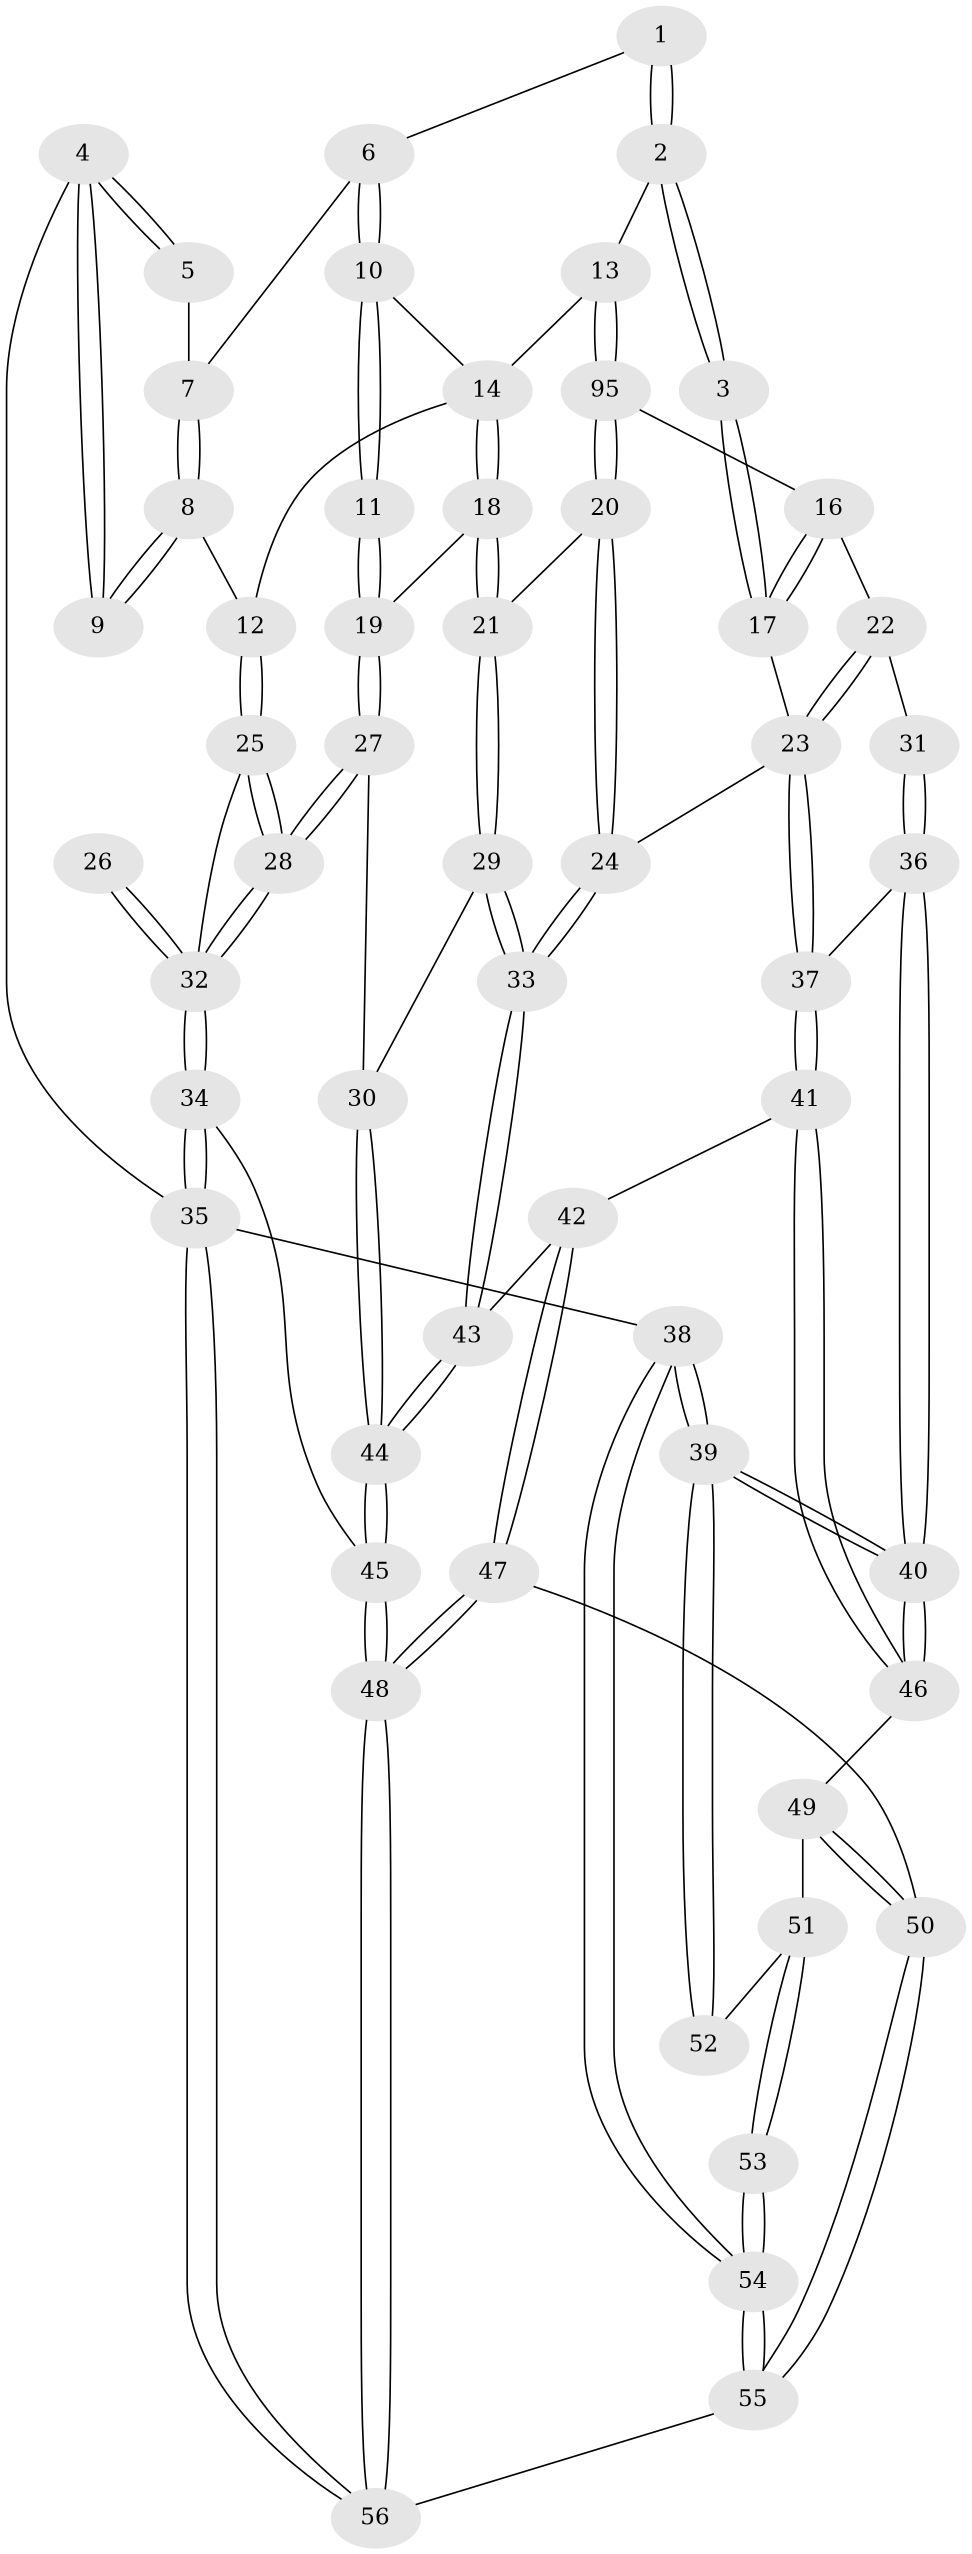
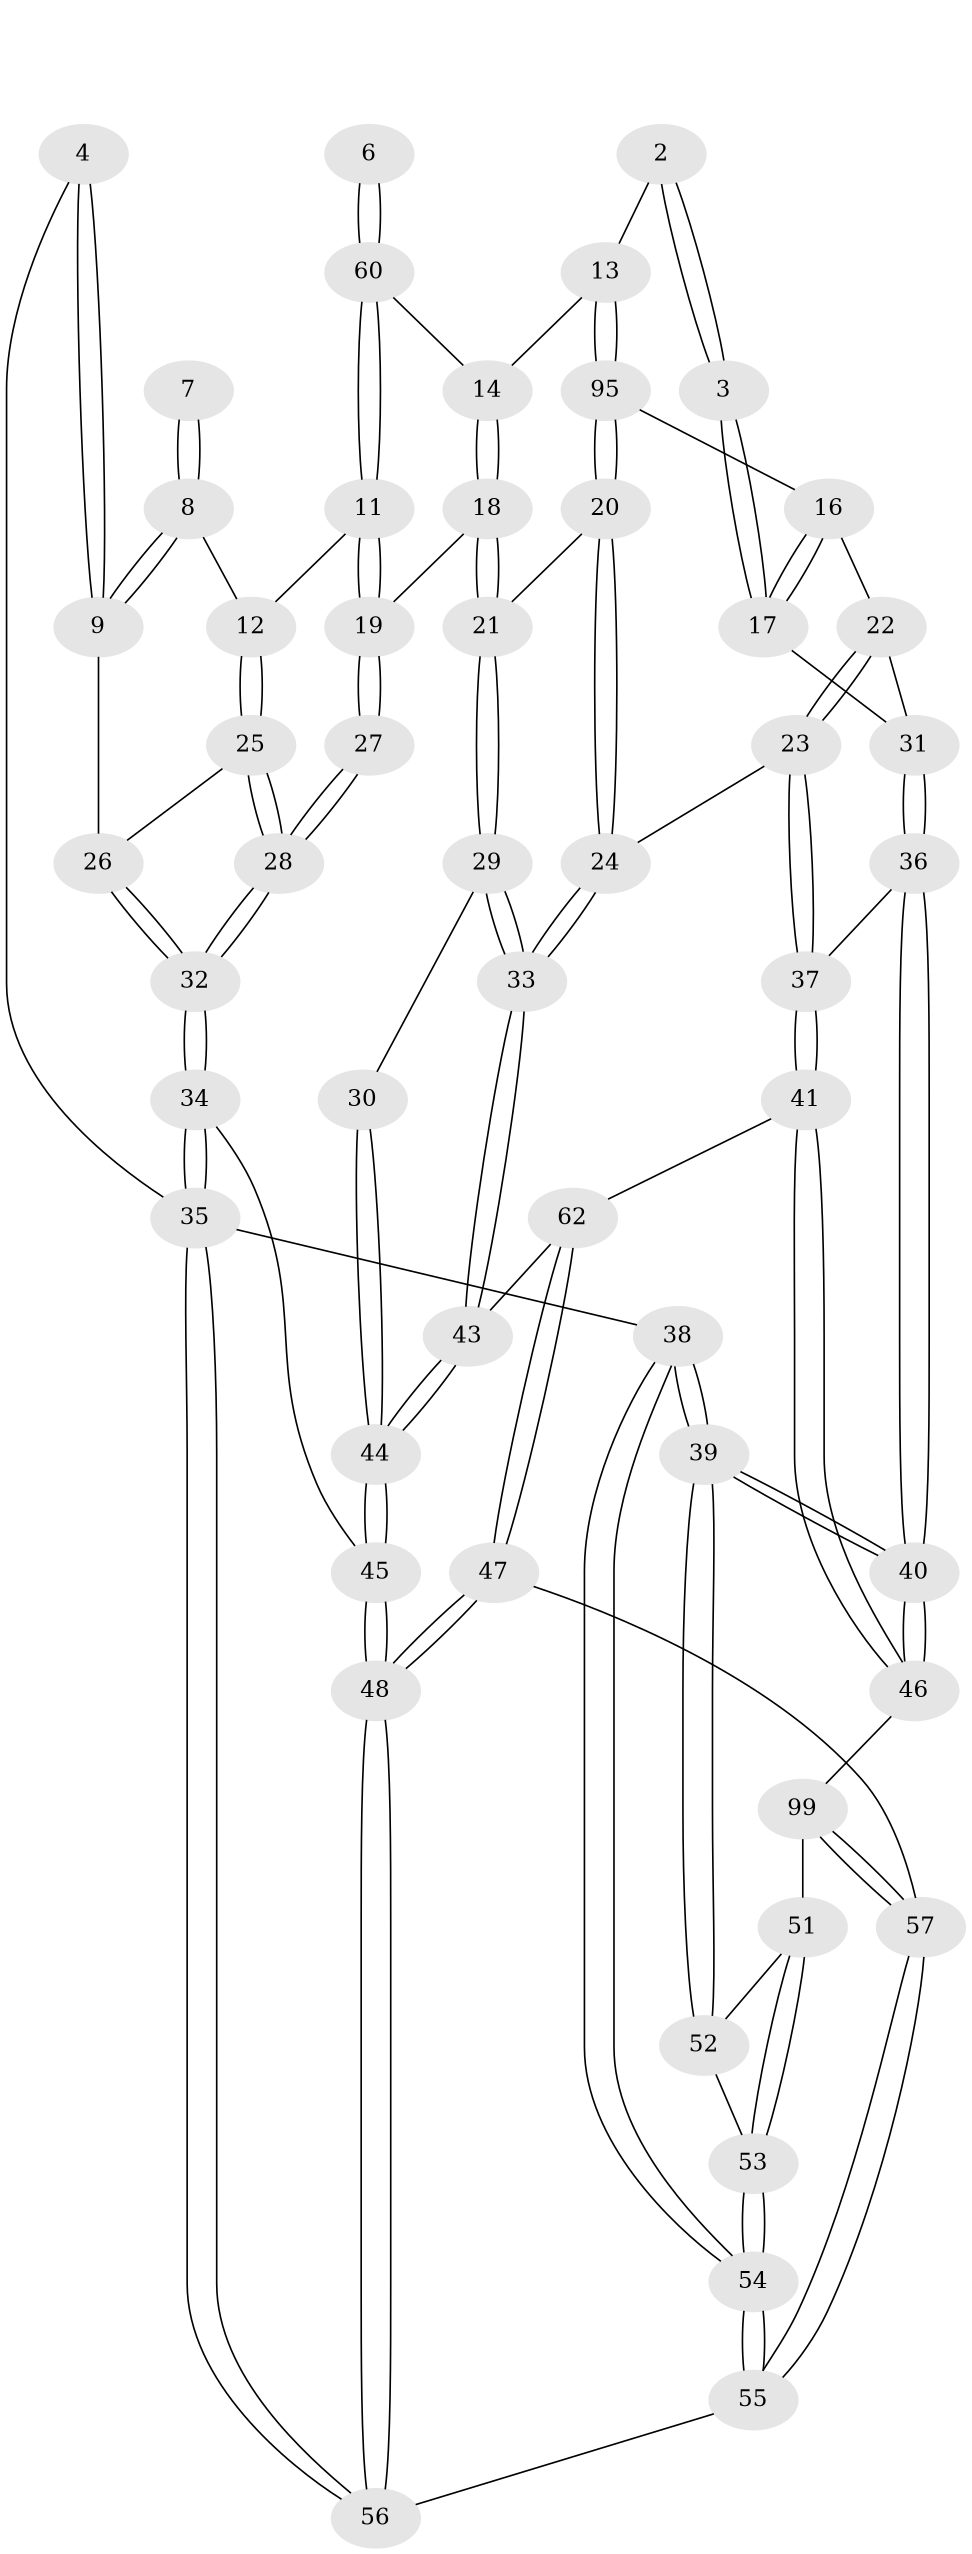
node "1": removed
node "5": removed
edge "6" -- "7": removed
node "10": label "10" -> "60"
edge "14" -- "12": now "11" -- "12"
edge "17" -- "23": now "17" -- "31"
edge "9" -- "26": added
edge "25" -- "32": now "25" -- "26"
edge "27" -- "30": removed
node "42": label "42" -> "62"
node "49": label "49" -> "99"
node "50": label "50" -> "57"
edge "52" -- "53": added
